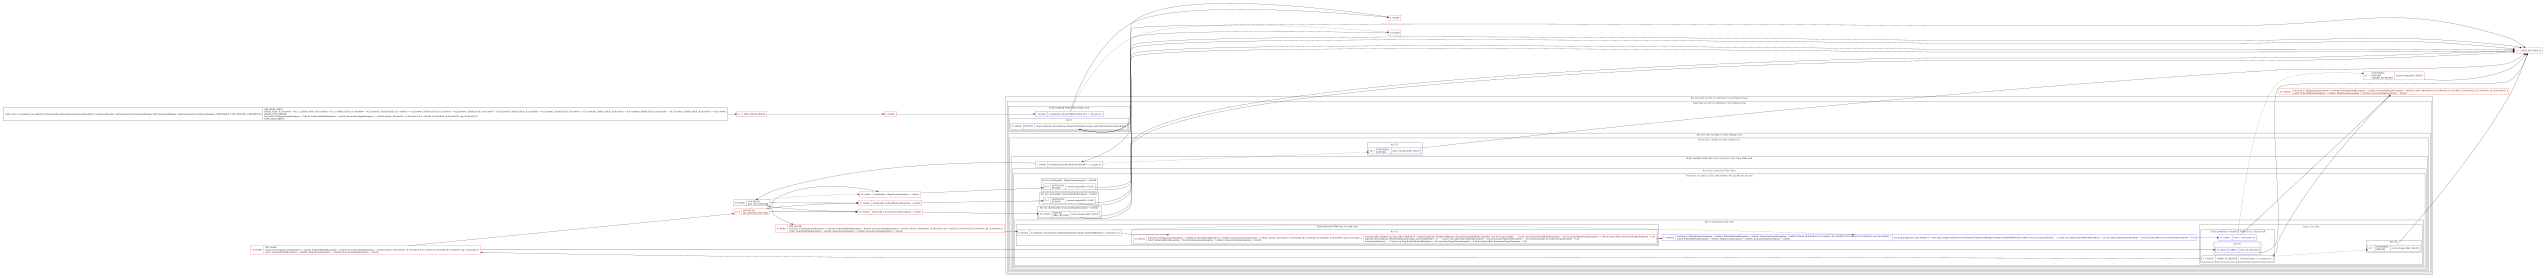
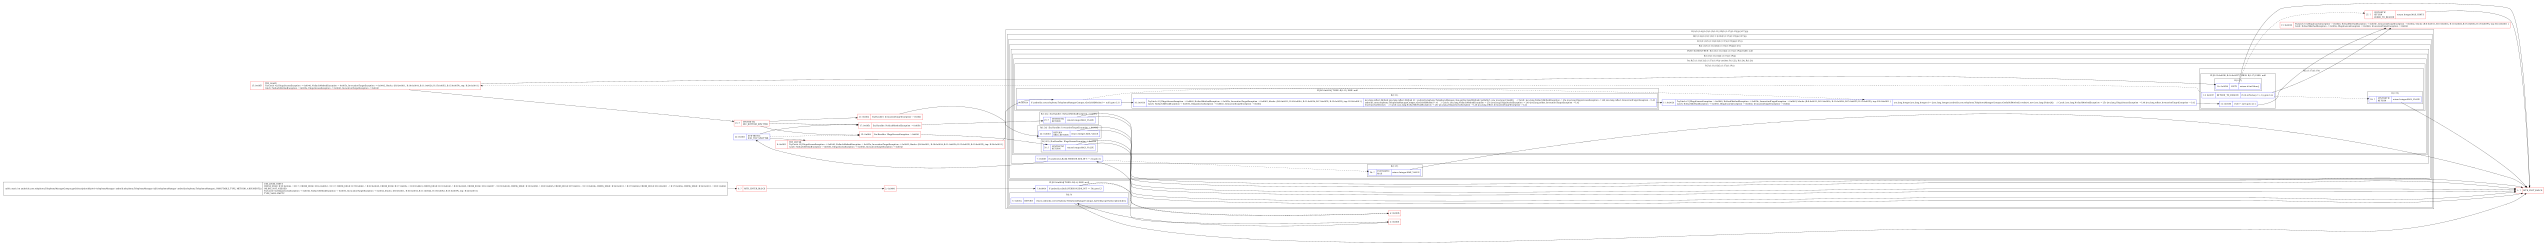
edge "12: 0x0030" -> "27: ?": now "16: 0x003d" -> "27: ?"
node "26: ?": text "RETURN" -> "MAX"
edge "13: 0x0032" -> "14: 0x0037": reversed
edge "24: 0x0011" -> "21: 0x0042": removed
node "10: 0x0016": color red -> blue
edge "14: 0x0037" -> "15: 0x0039": style solid -> dashed
node "14: 0x0037": text "ADDED_TO_REGION" -> "RETURN_TO_REGION"
